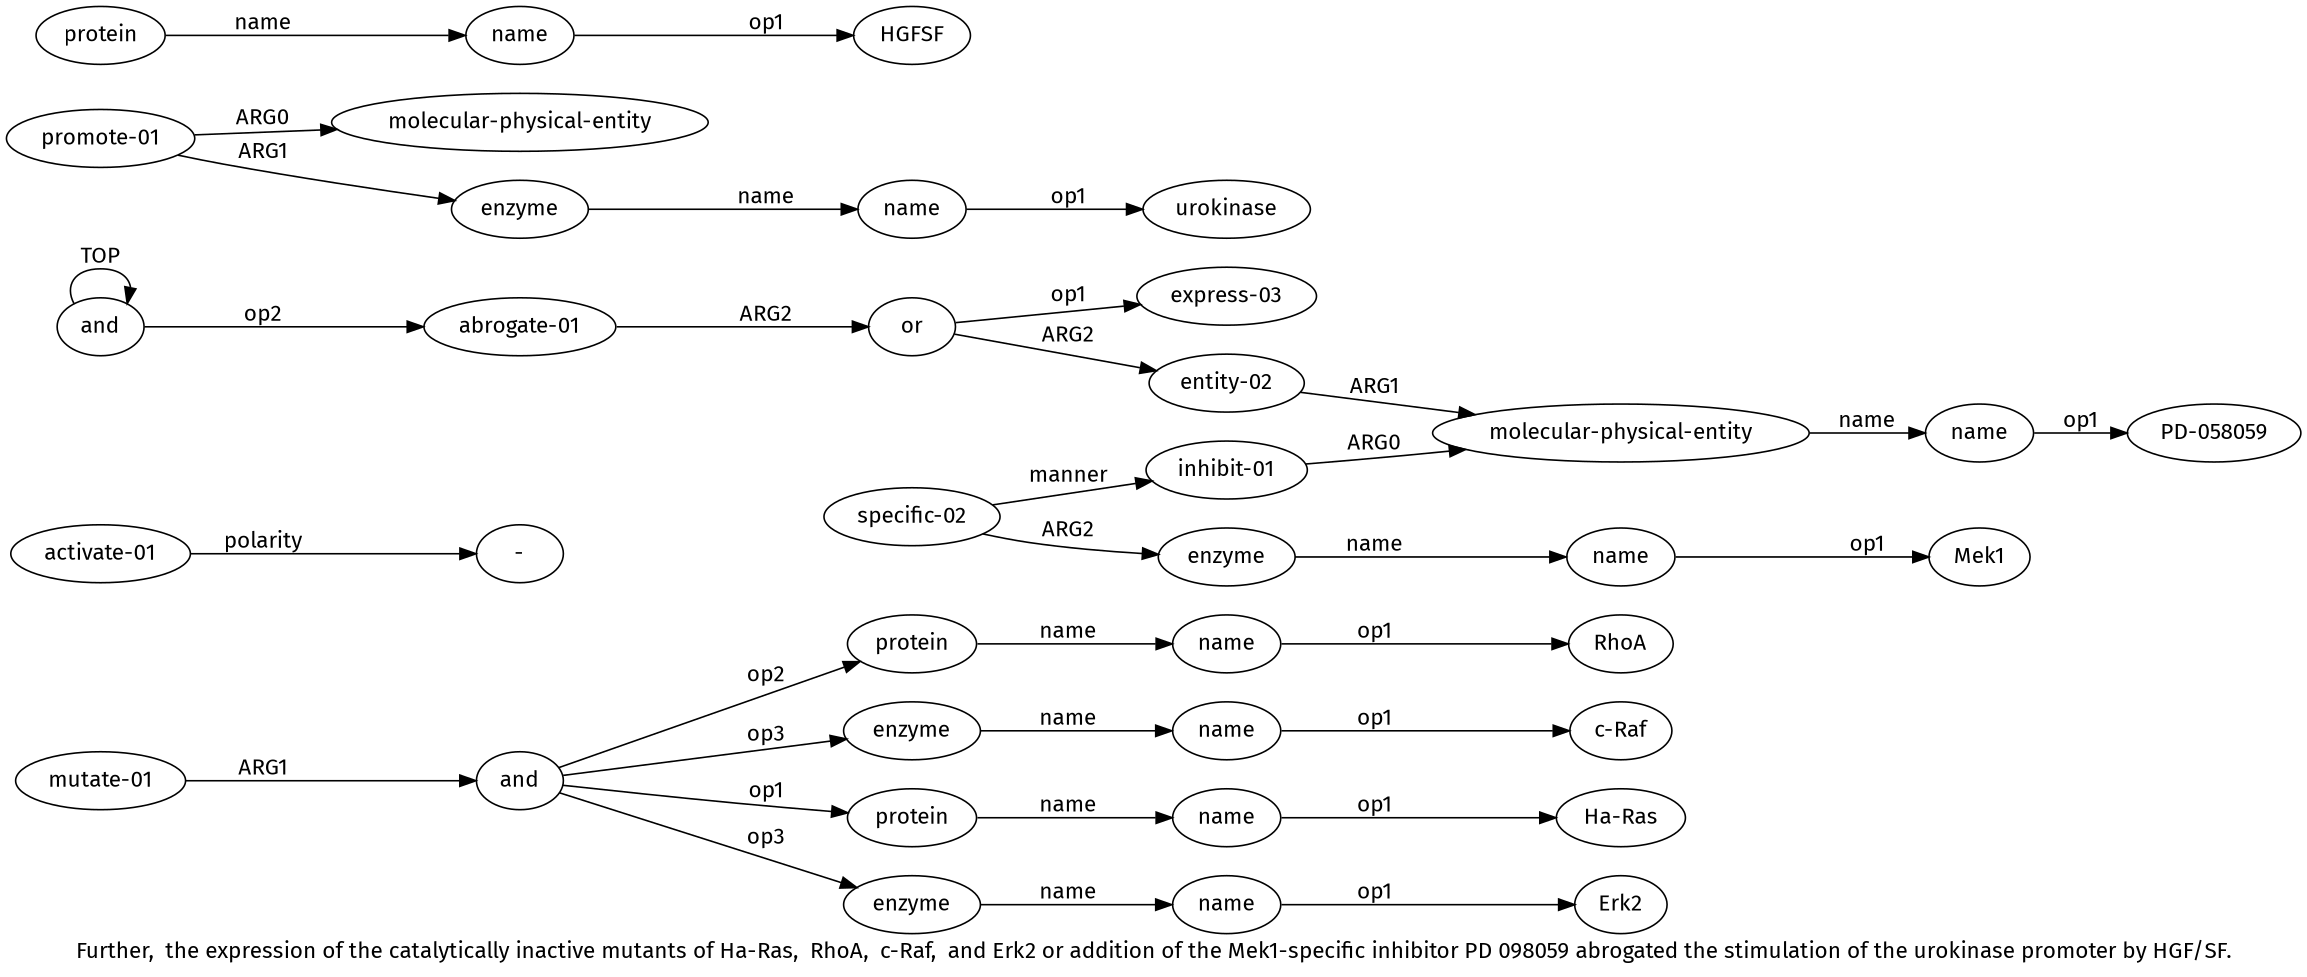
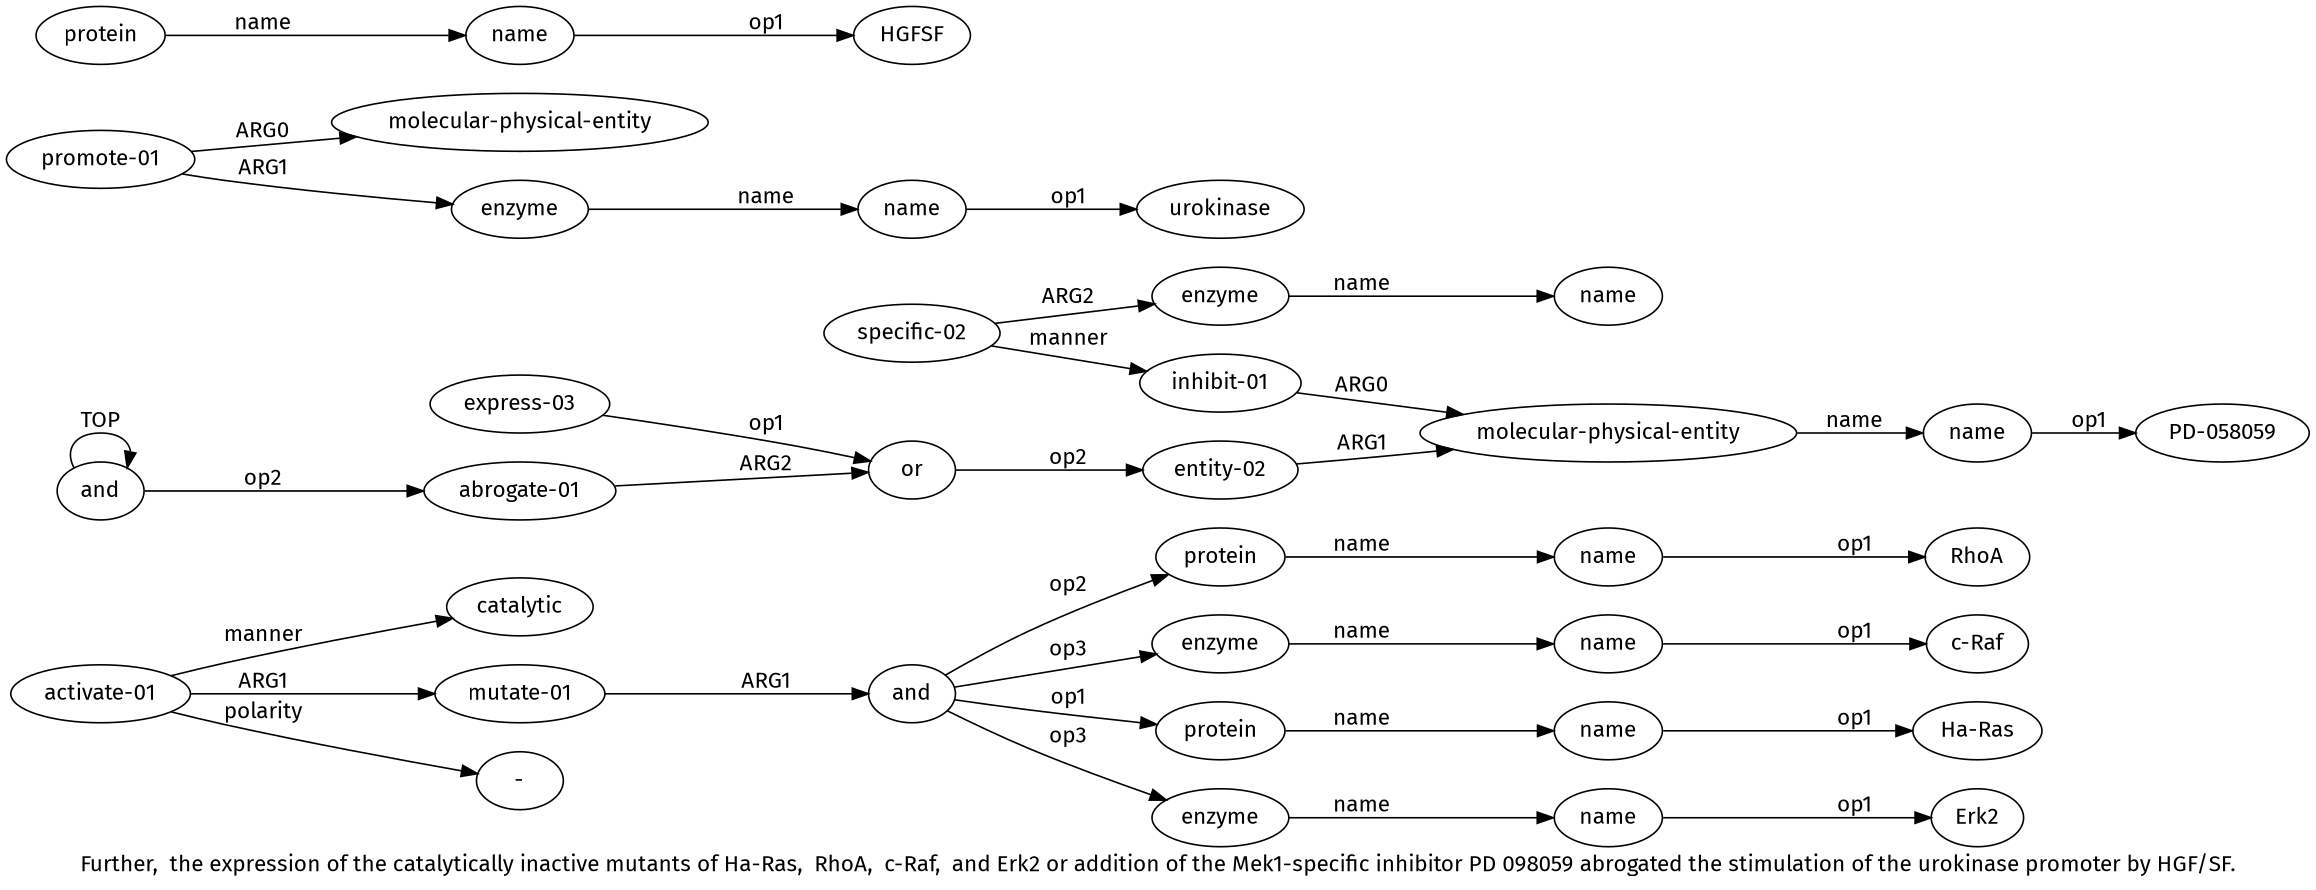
edge "or" -> "express-03": reversed
edge "or" -> "entity-02": label "ARG2" -> "op2"
node "Mek1": removed
node "catalytic": added
edge "activate-01" -> "mutate-01": added, label "ARG1"
